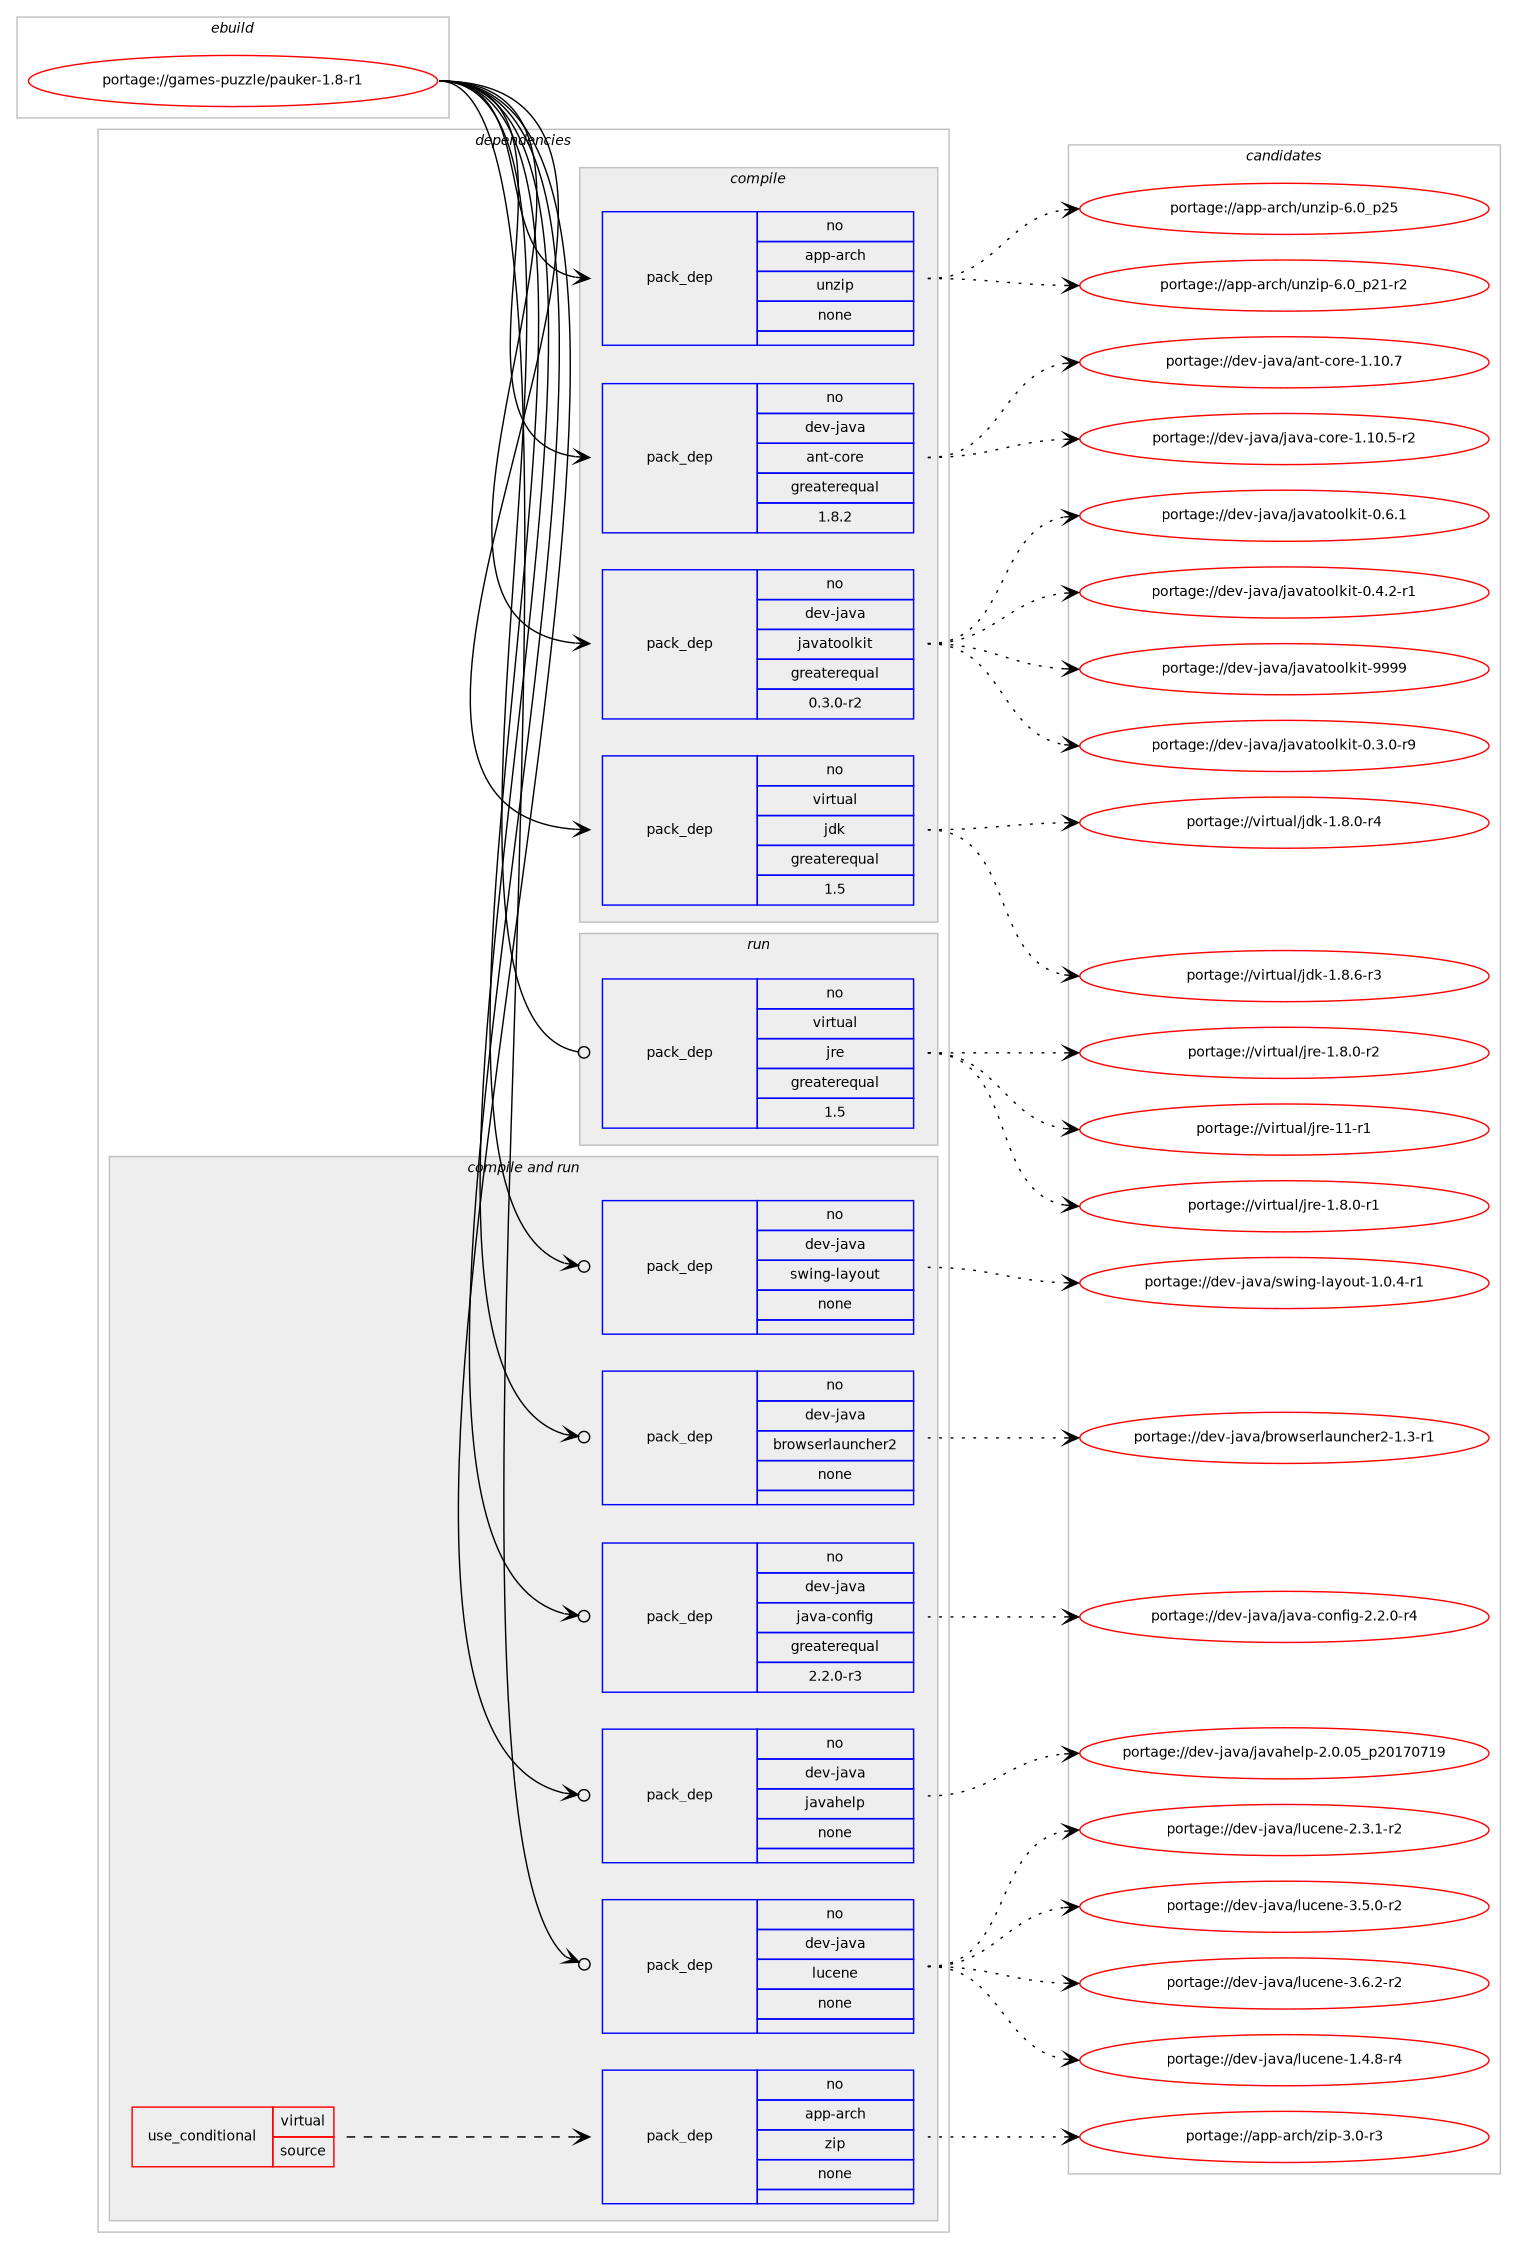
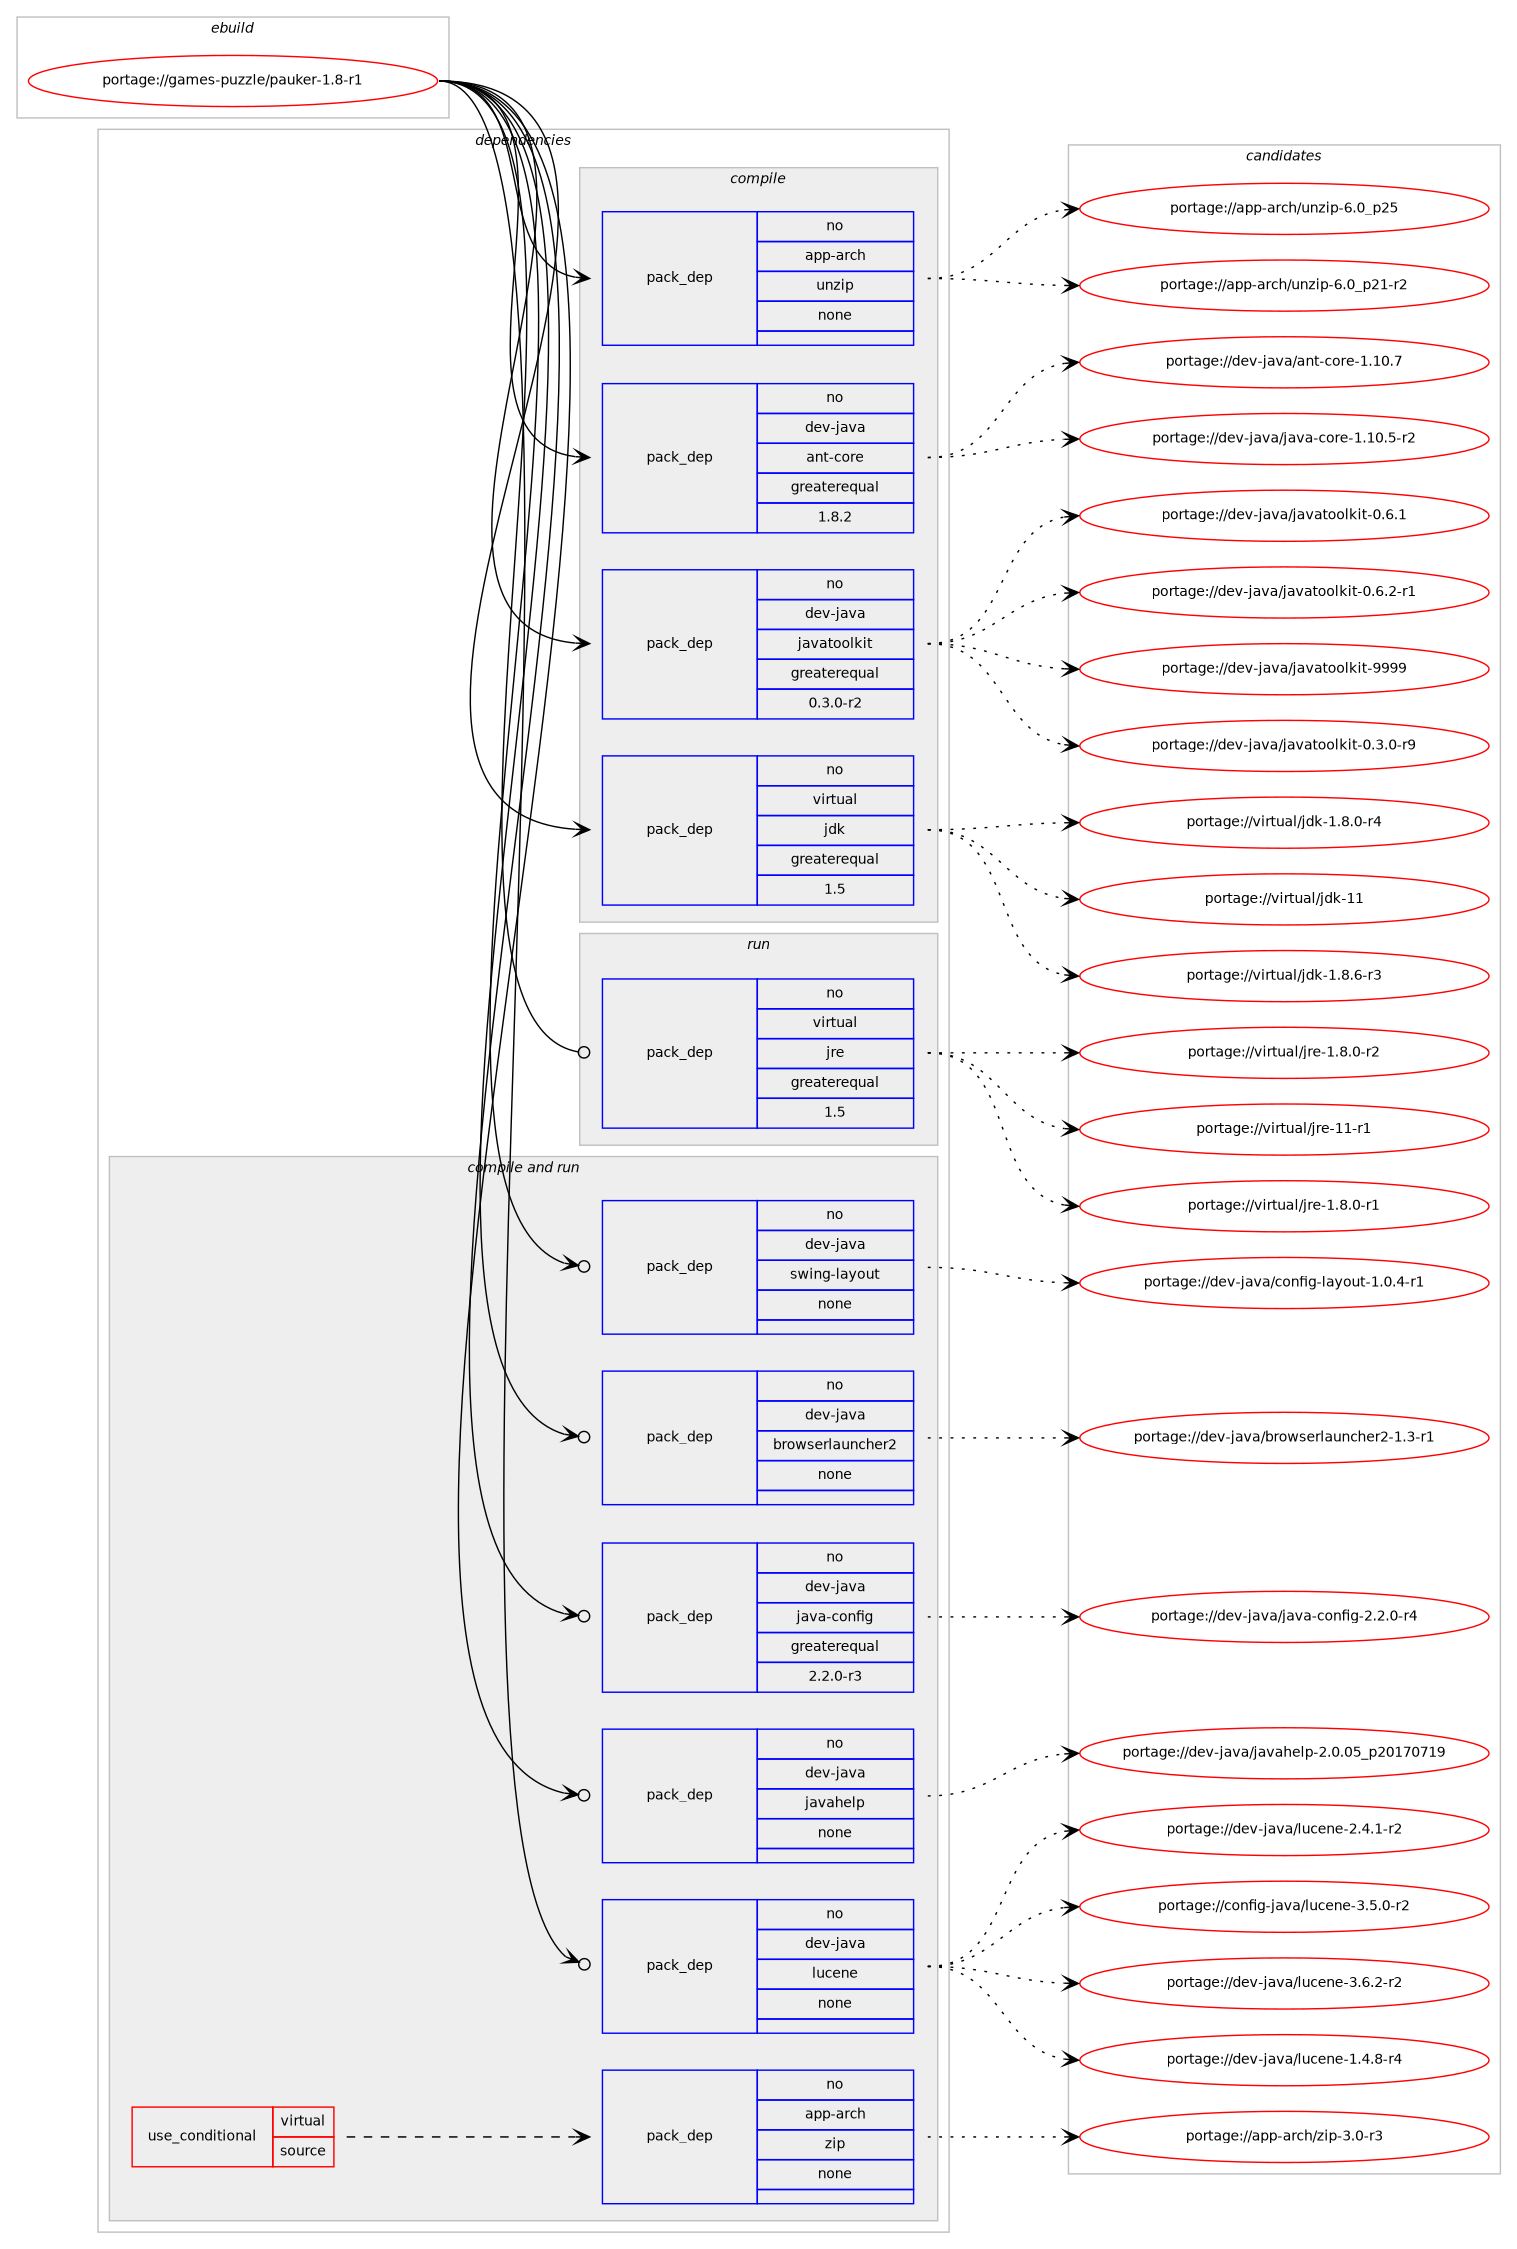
node "portage://dev-java/javatoolkit-0.4.2-r1": label "portage://dev-java/javatoolkit-0.4.2-r1" -> "portage://dev-java/javatoolkit-0.6.2-r1"
node "portage://virtual/jdk-11": added
node "portage://dev-java/swing-layout-1.0.4-r1": label "portage://dev-java/swing-layout-1.0.4-r1" -> "portage://dev-java/config-layout-1.0.4-r1"
node "portage://dev-java/lucene-2.3.1-r2": label "portage://dev-java/lucene-2.3.1-r2" -> "portage://dev-java/lucene-2.4.1-r2"
node "portage://dev-java/lucene-3.5.0-r2": label "portage://dev-java/lucene-3.5.0-r2" -> "portage://config-java/lucene-3.5.0-r2"
